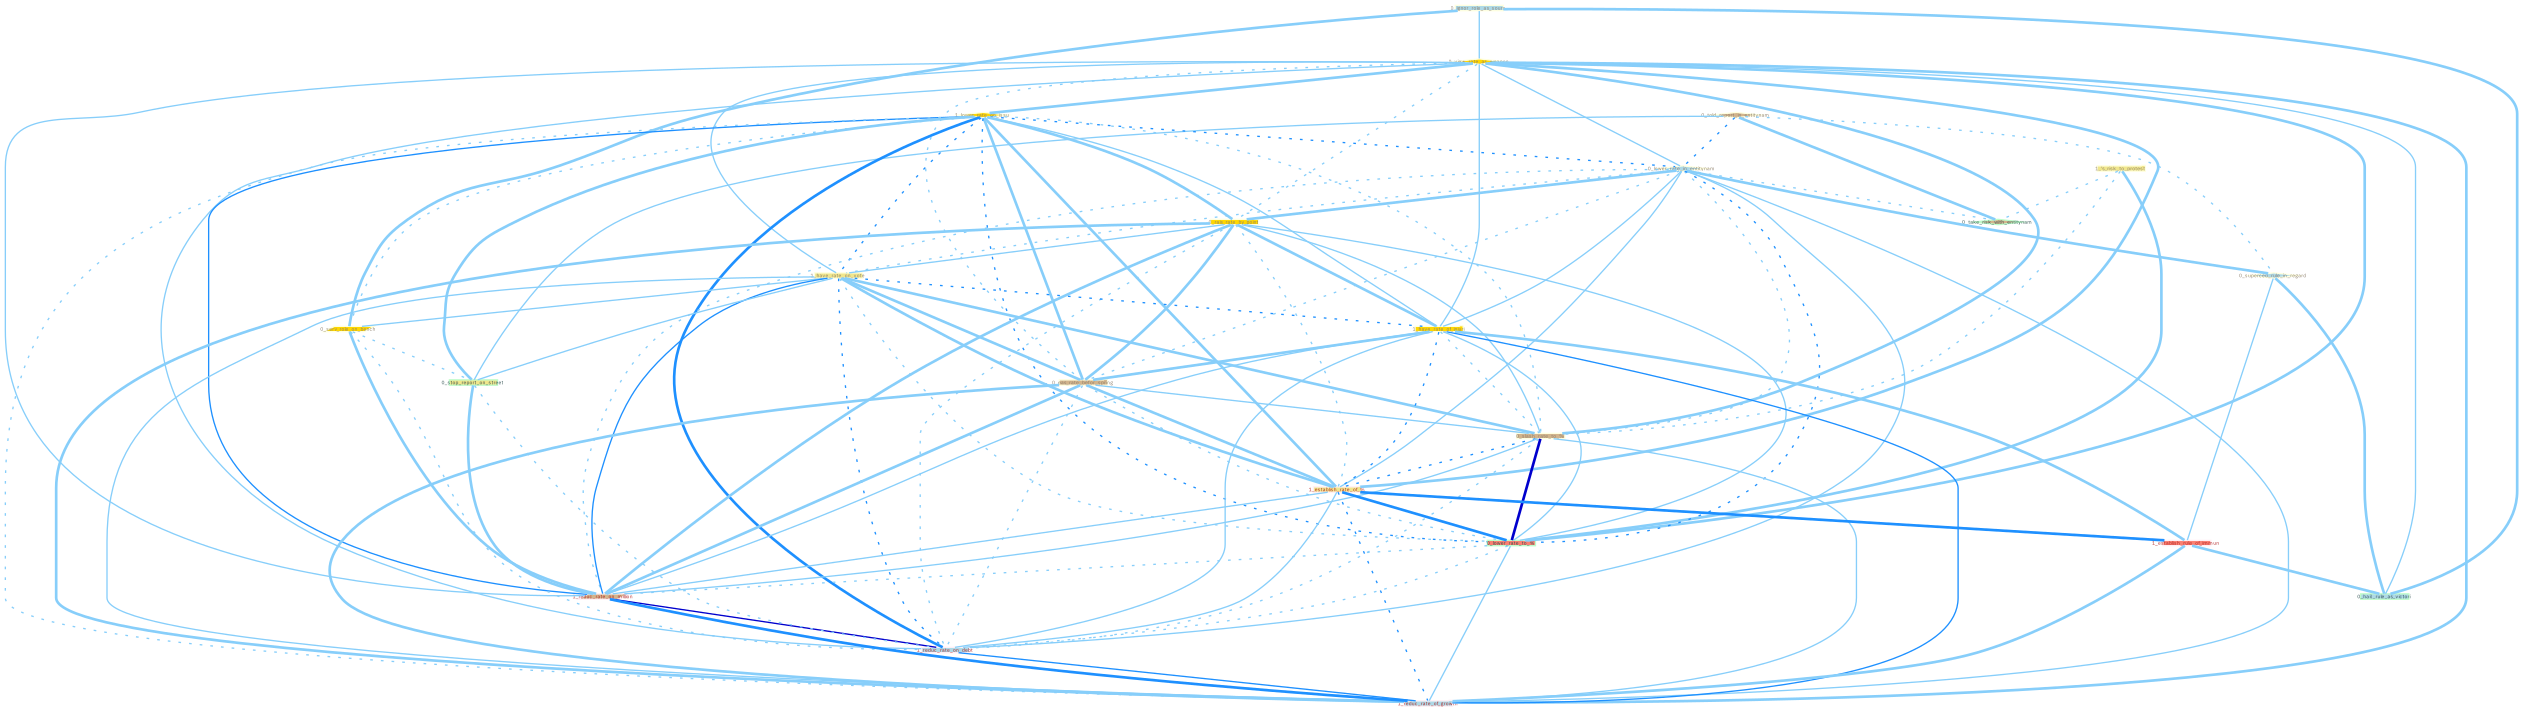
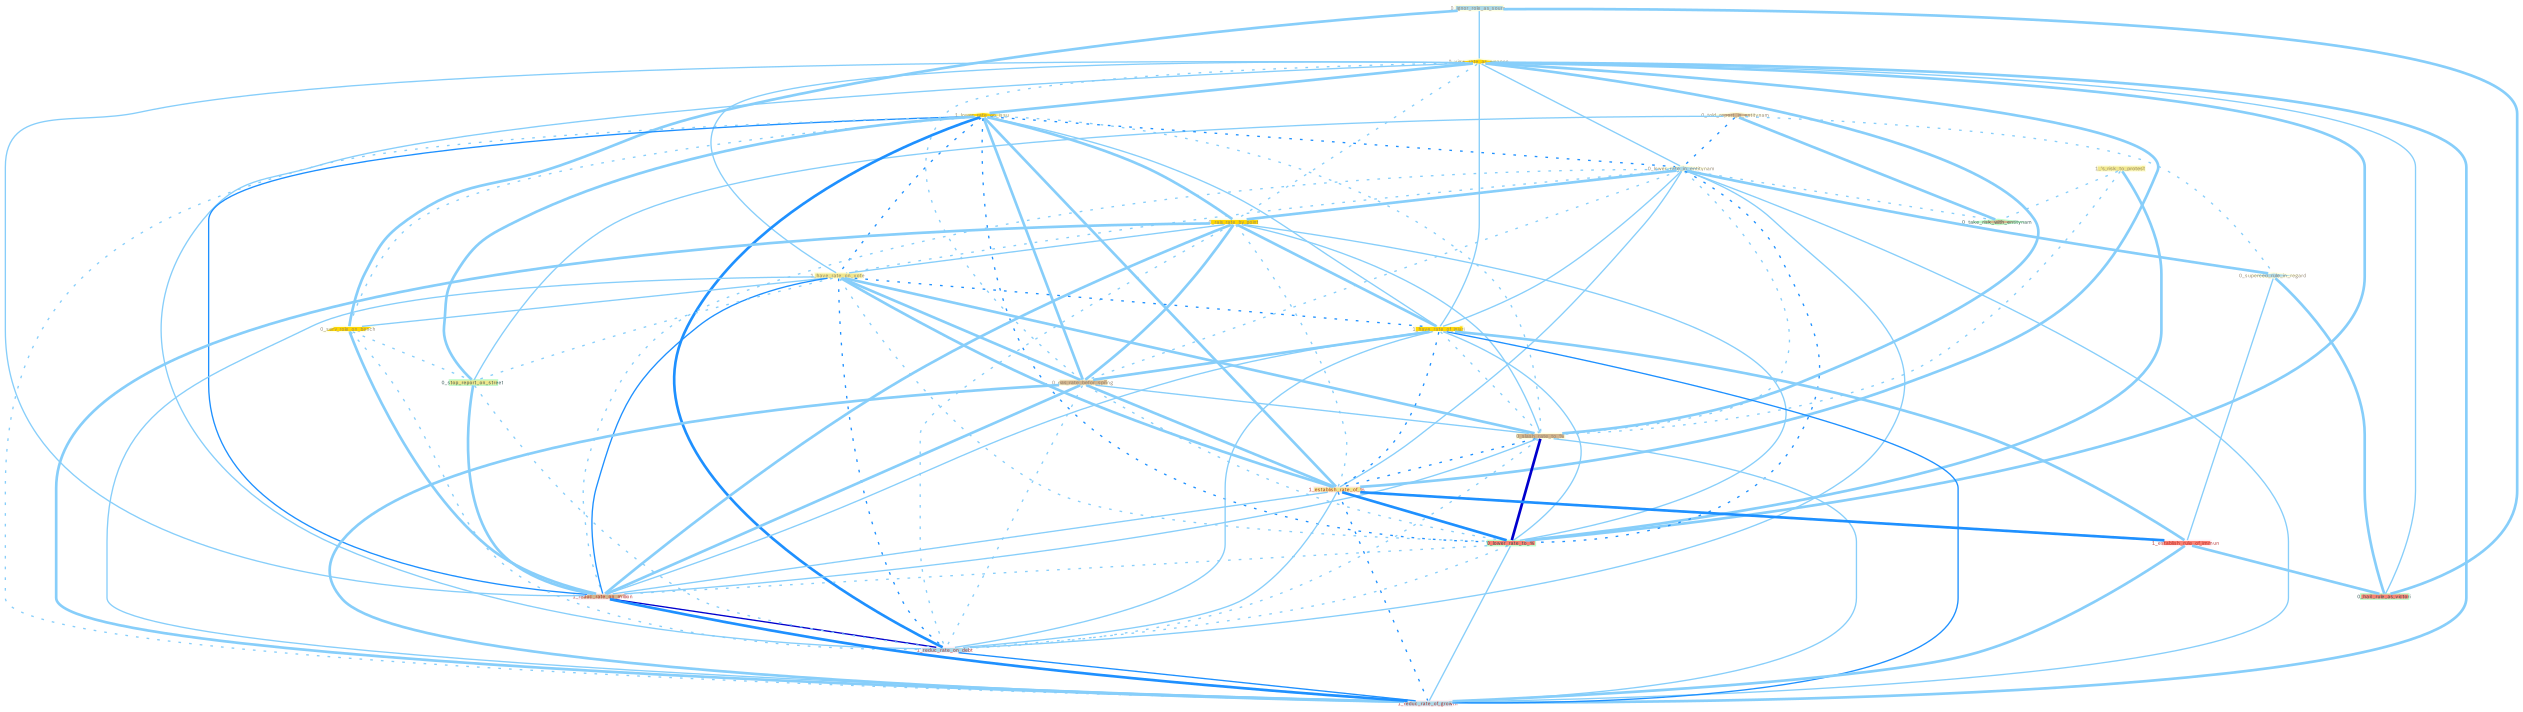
edge "1_have_rate_on_vote" -- "0_stop_report_on_street": style solid -> dotted
node "0_hail_rule_as_victori": fillcolor lightblue -> salmon
